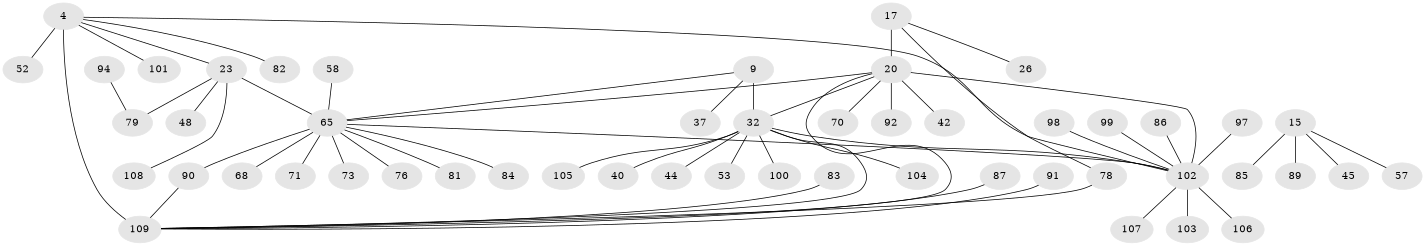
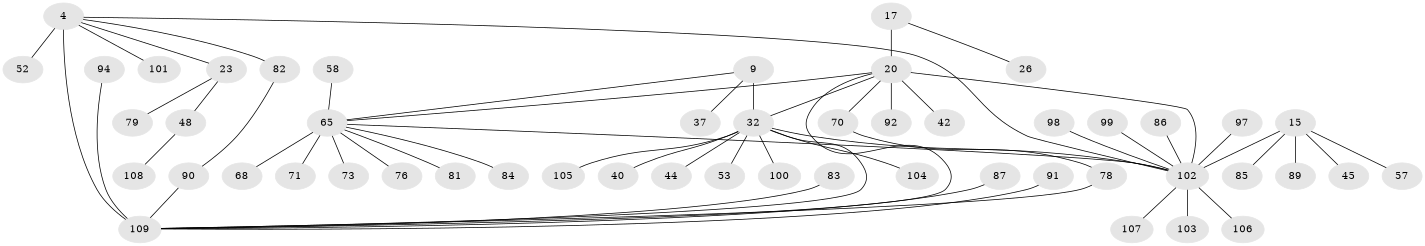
edge "94" -- "79": now "94" -- "109"
edge "23" -- "65": removed
edge "17" -- "78": now "70" -- "78"
edge "23" -- "108": now "48" -- "108"
edge "65" -- "90": now "82" -- "90"
edge "15" -- "102": added
